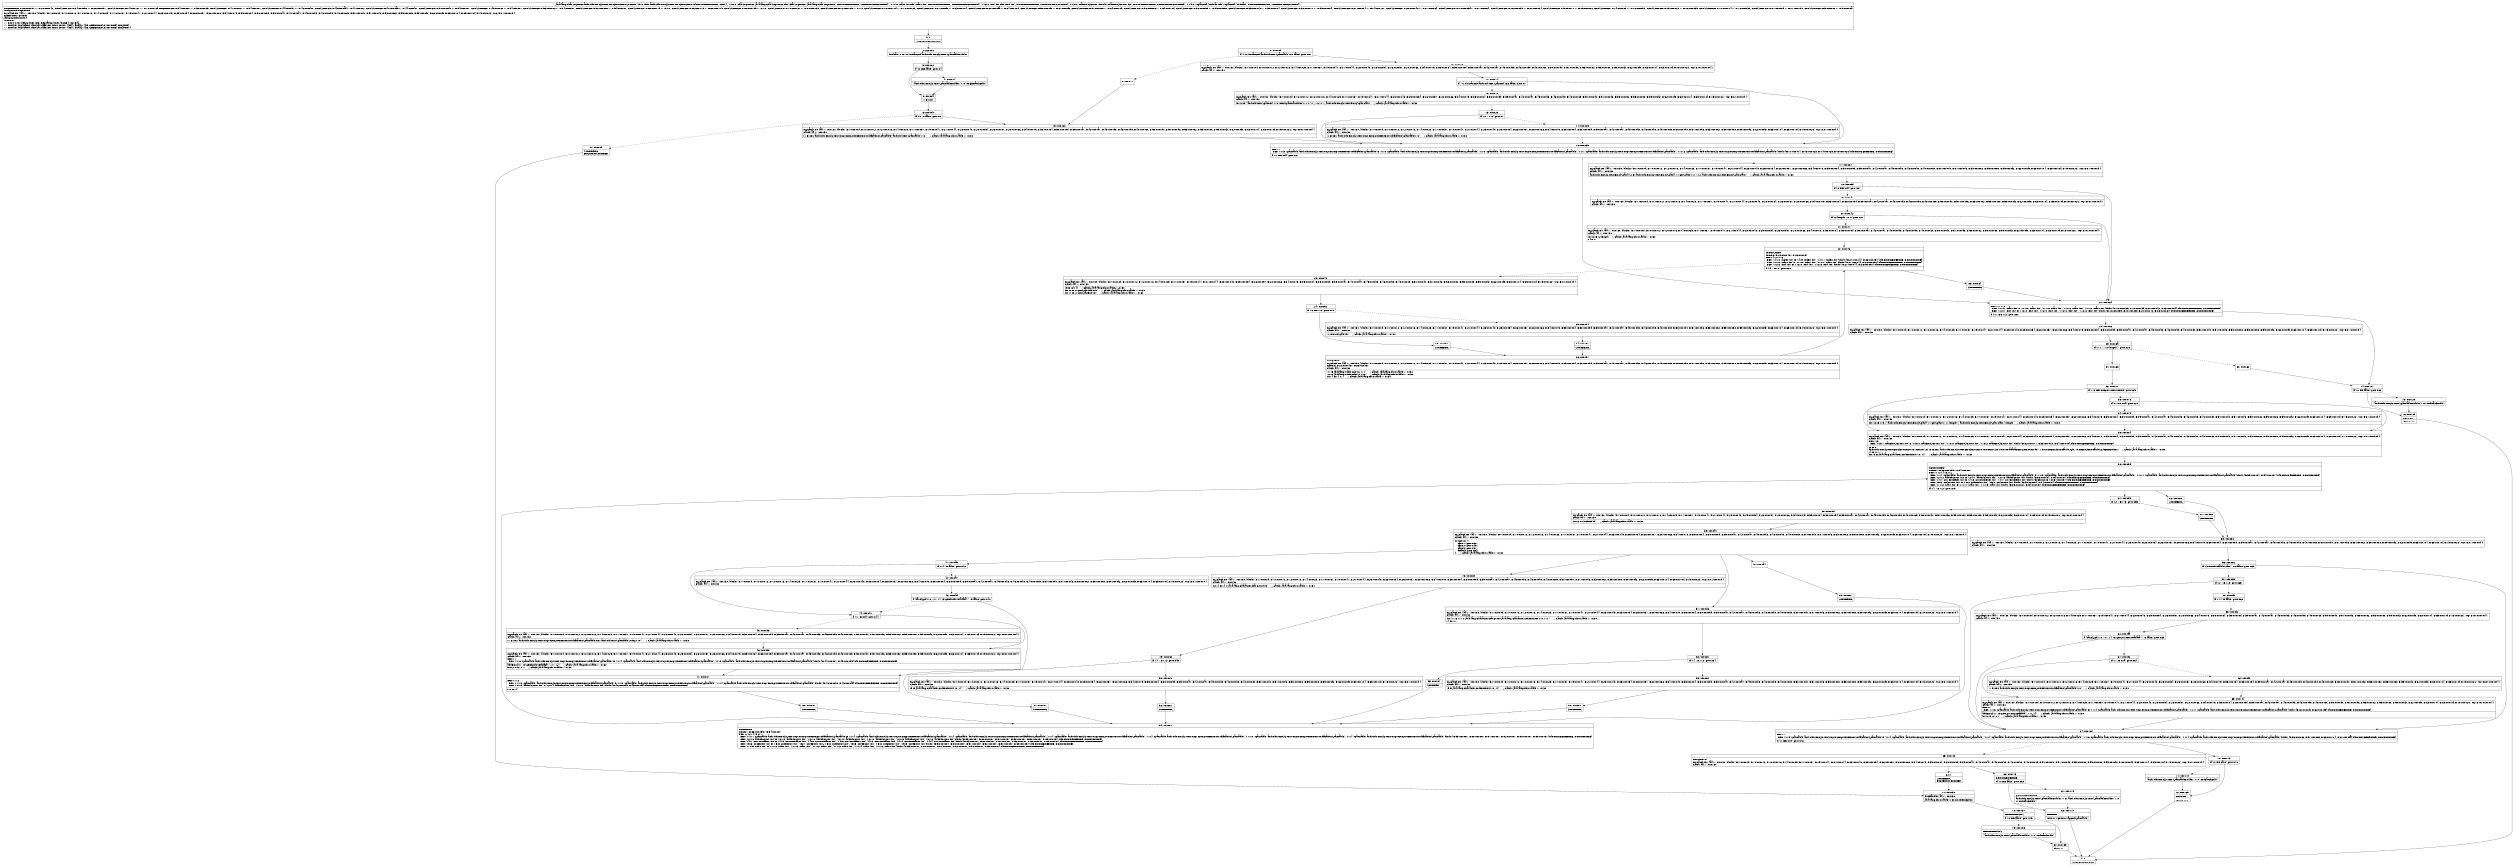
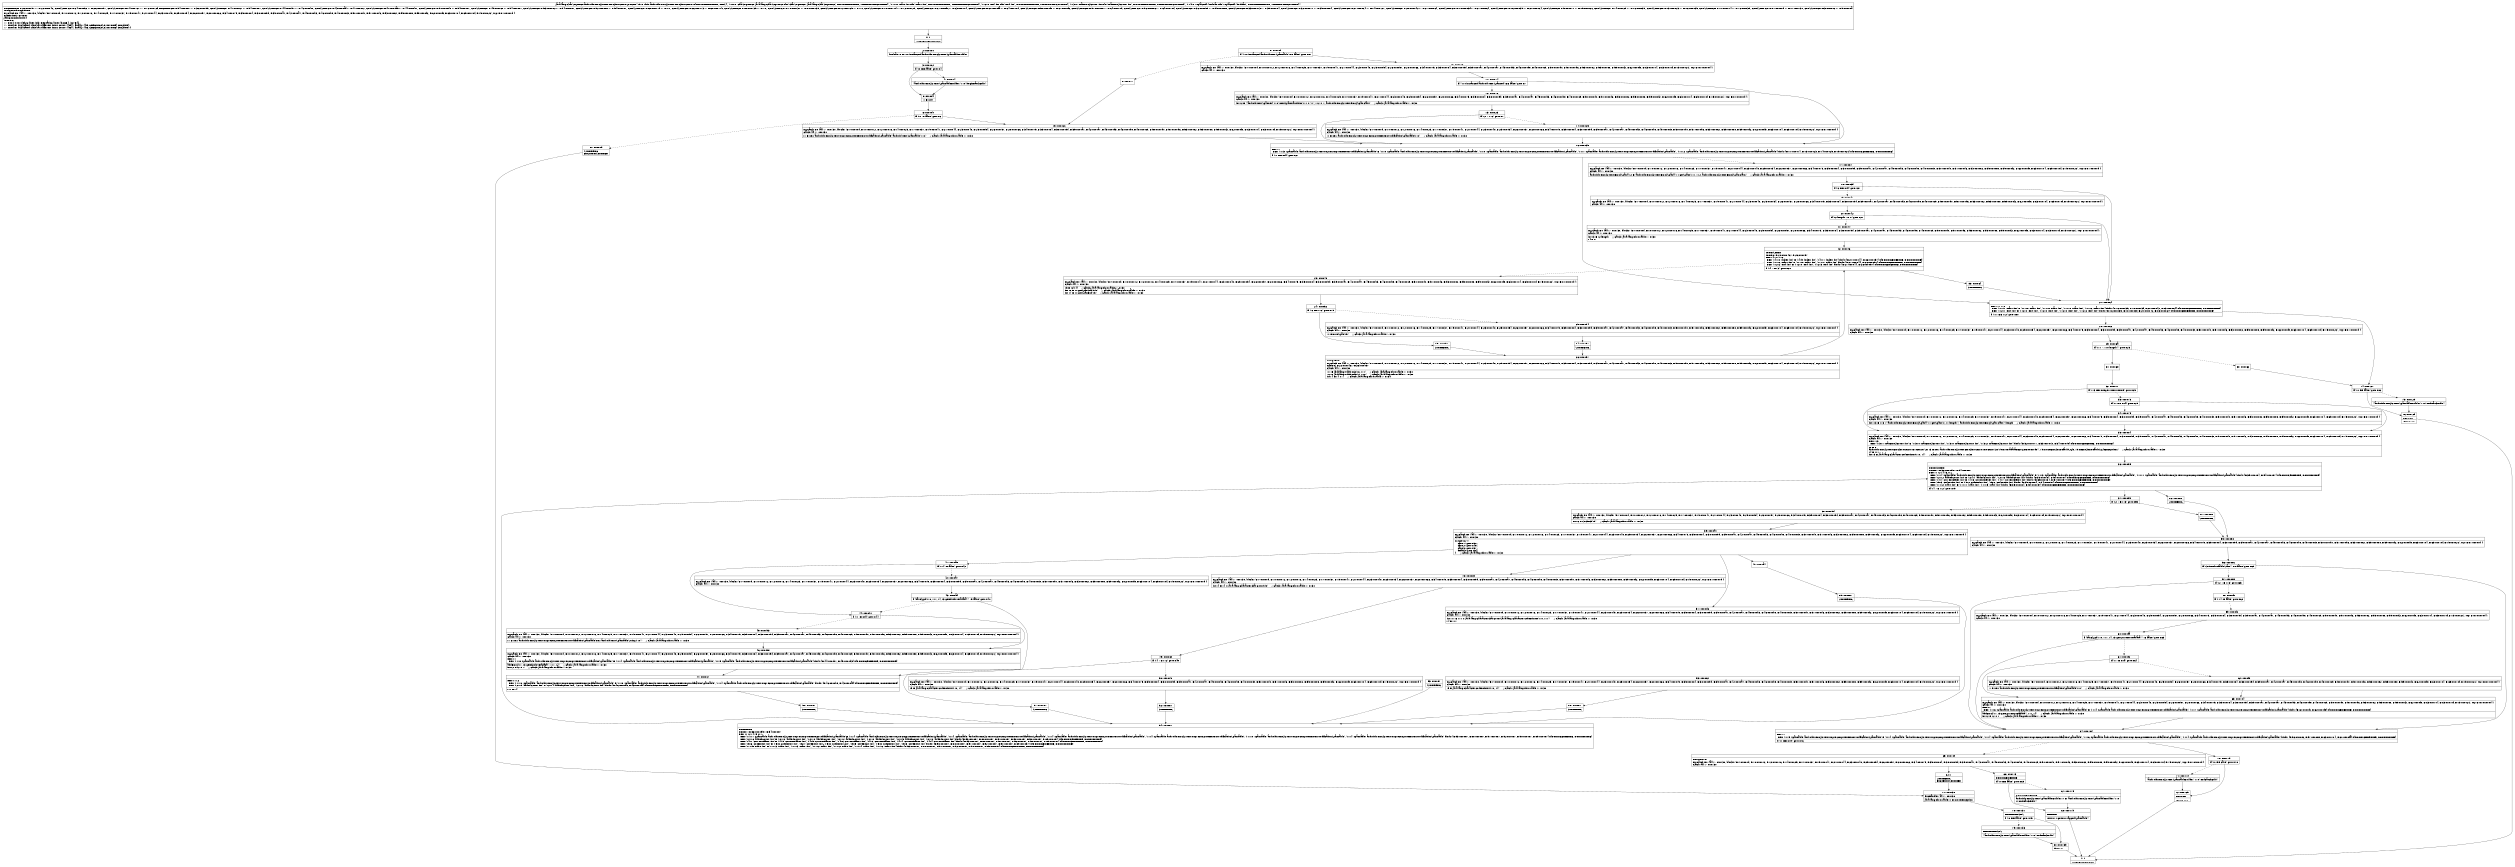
node "52: 0x00e0": removed
node "93: 0x00e7": text "SPLITTER" -> "SYNTHETIC"
